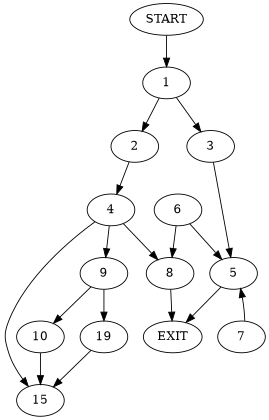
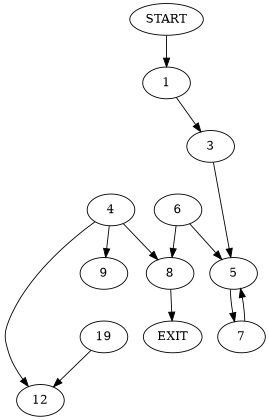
node "2": removed
edge "9" -> "19": removed
edge "5" -> "EXIT": now "5" -> "7"
node "10": removed
node "15": label "15" -> "12"
